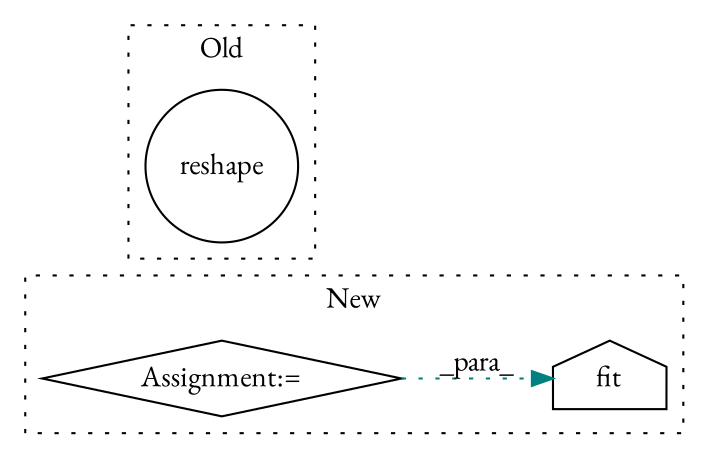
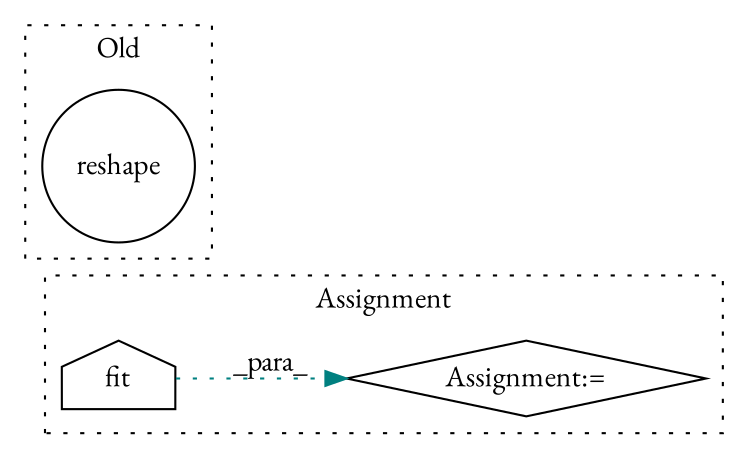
cluster "New": label "New" -> "Assignment"
edge "Assignment:=" -> "fit": reversed
